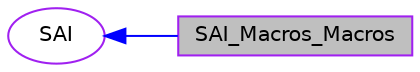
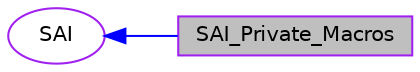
node "SAI_Macros_Macros": label "SAI_Macros_Macros" -> "SAI_Private_Macros"
